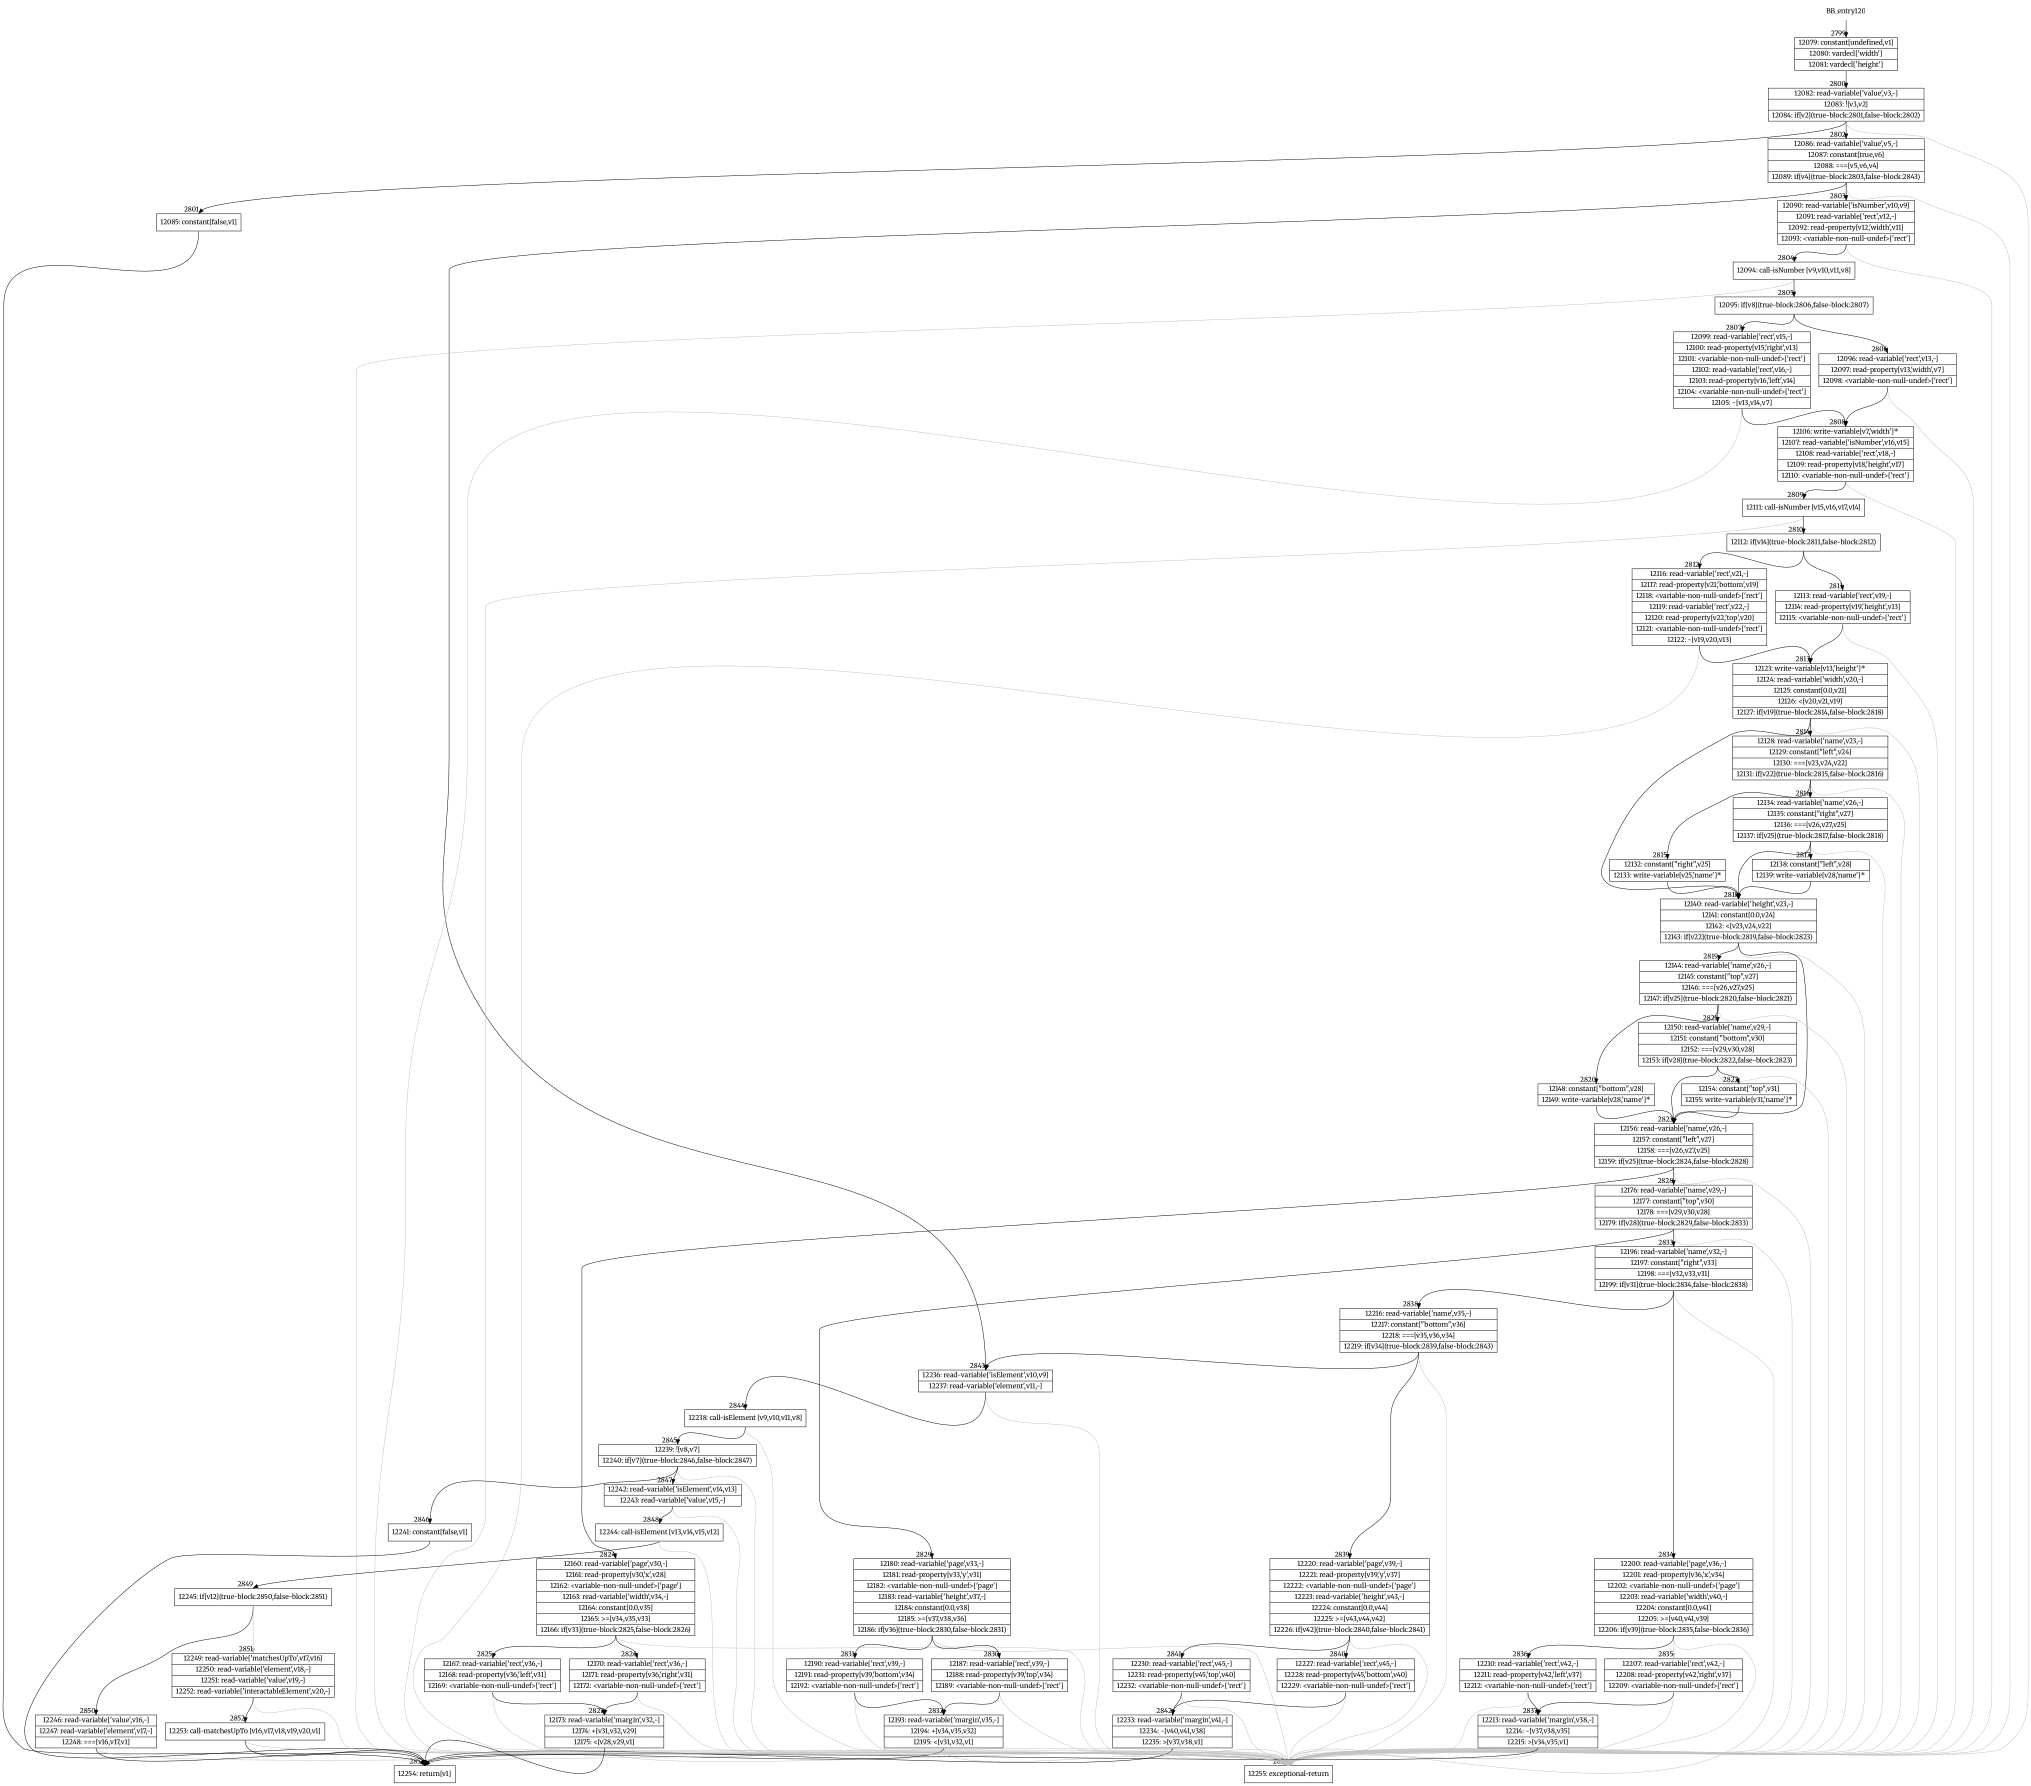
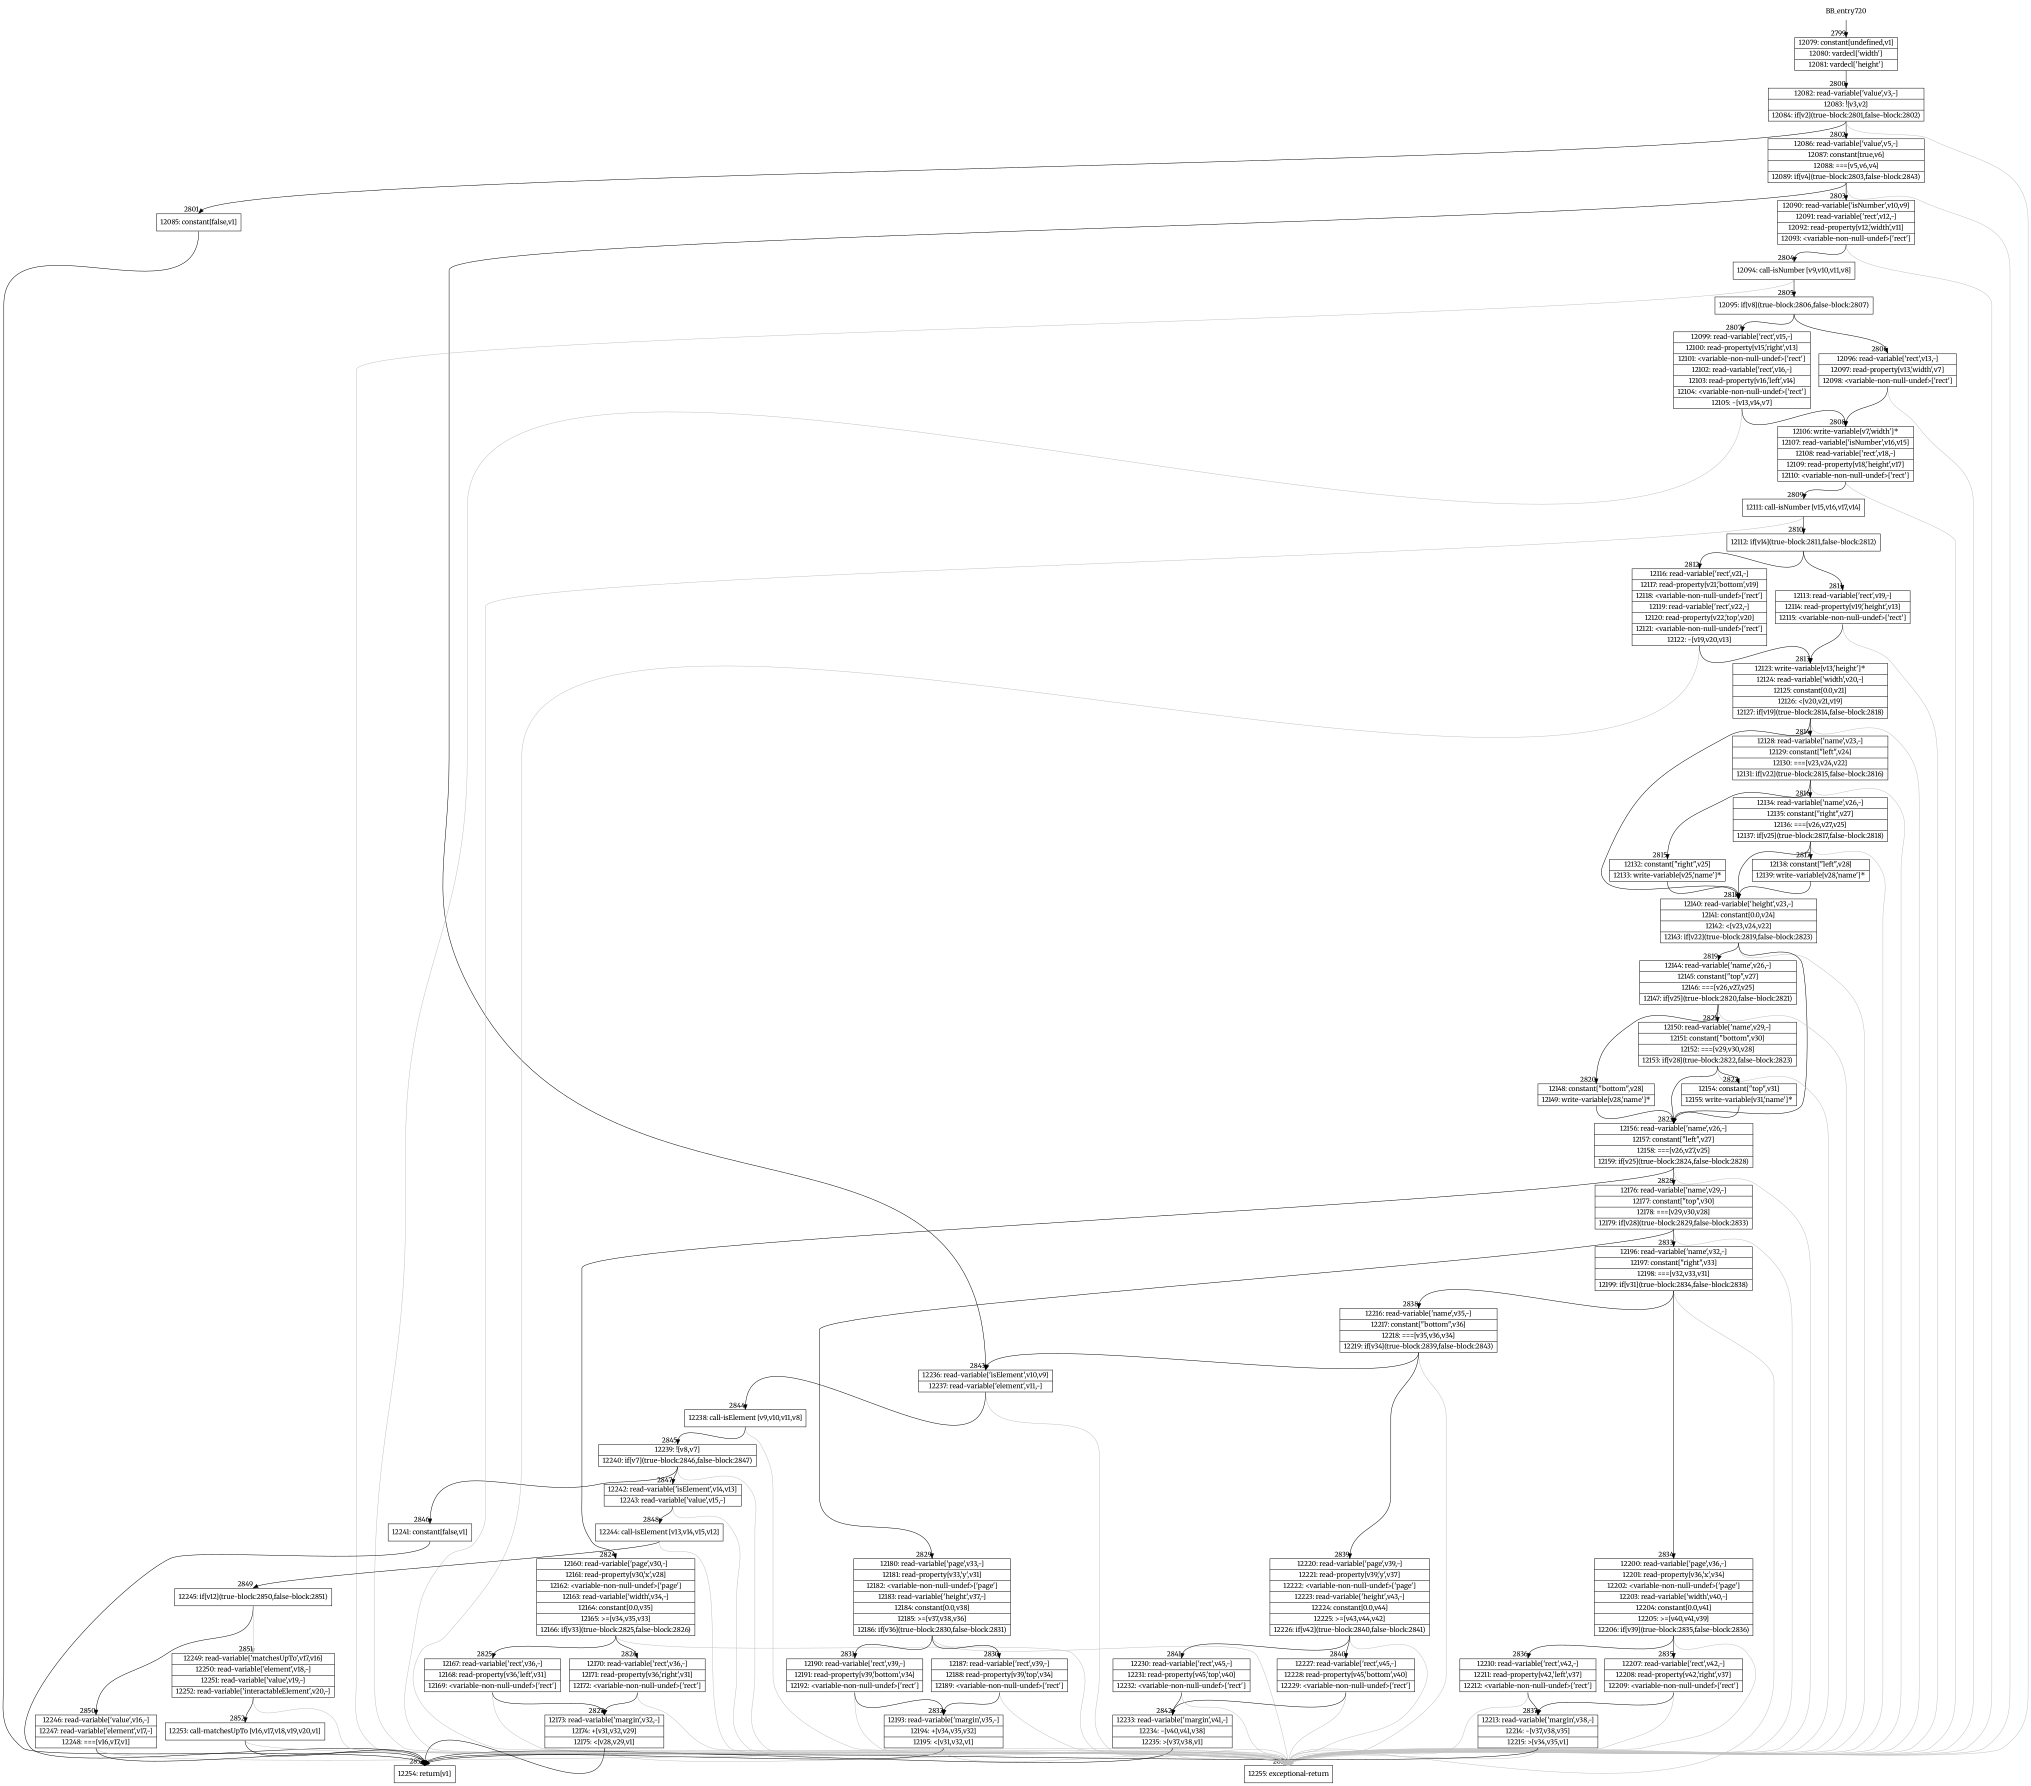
node "BB_entry120": label "BB_entry120" -> "BB_entry720"
edge "12200: read-variable['page',v36,-]" -> "12207: read-variable['rect',v42,-]": color gray -> black
